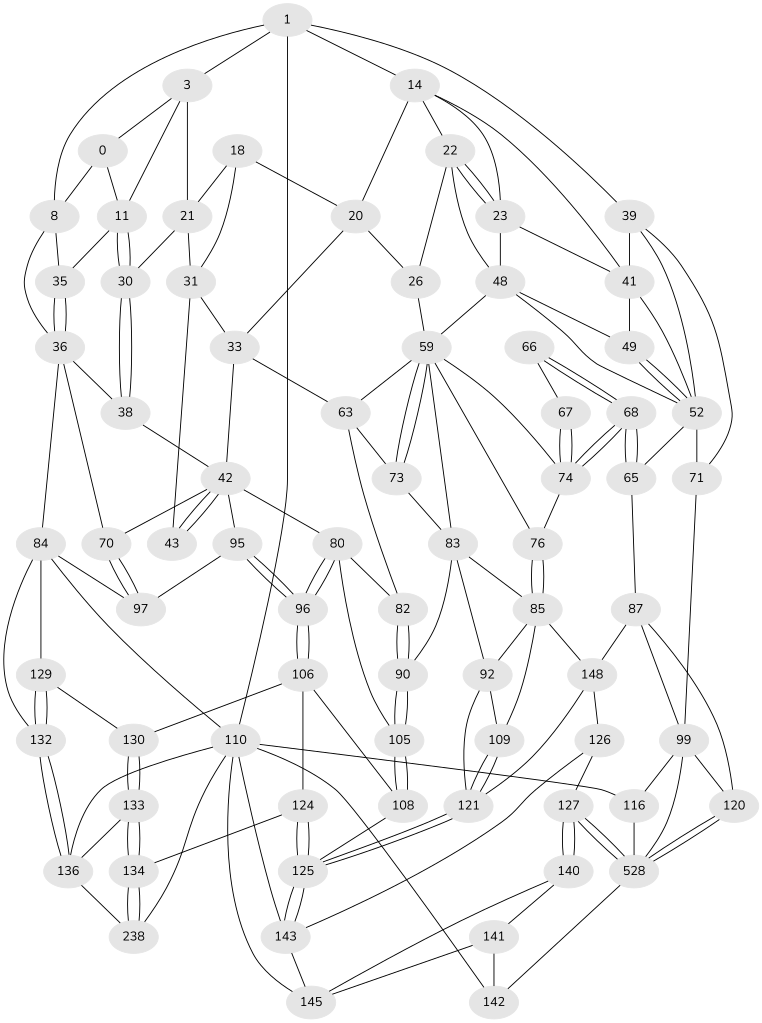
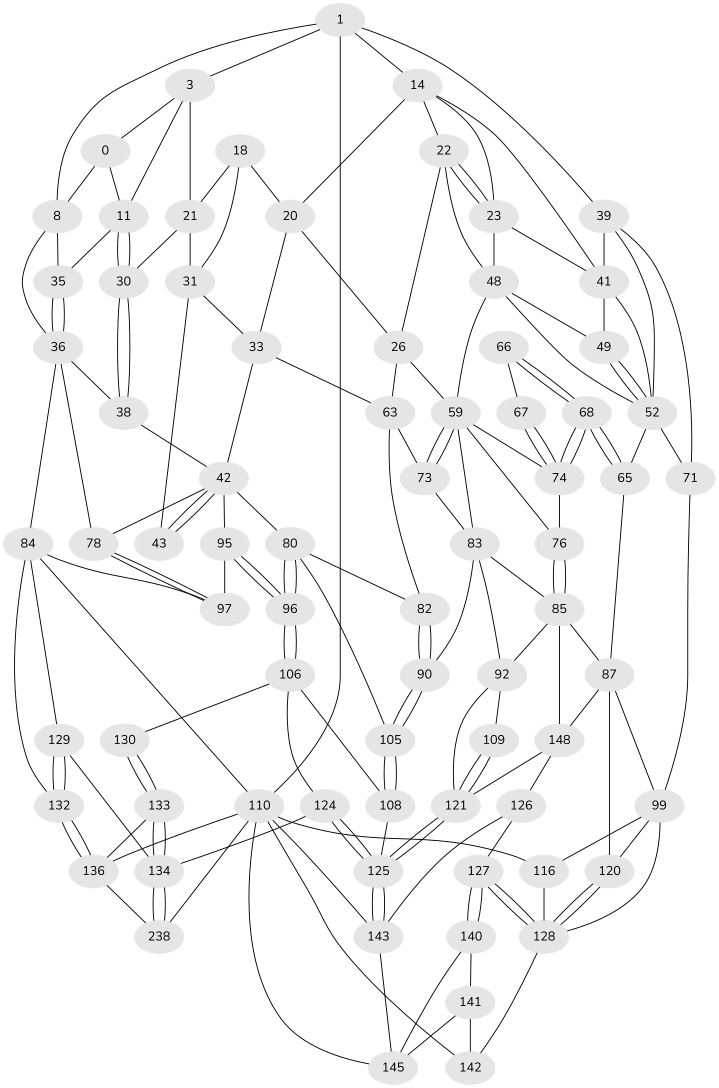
edge "59" -- "63": now "26" -- "63"
node "70": label "70" -> "78"
edge "85" -- "109": now "85" -- "87"
edge "129" -- "130": now "129" -- "134"
node "528": label "528" -> "128"
